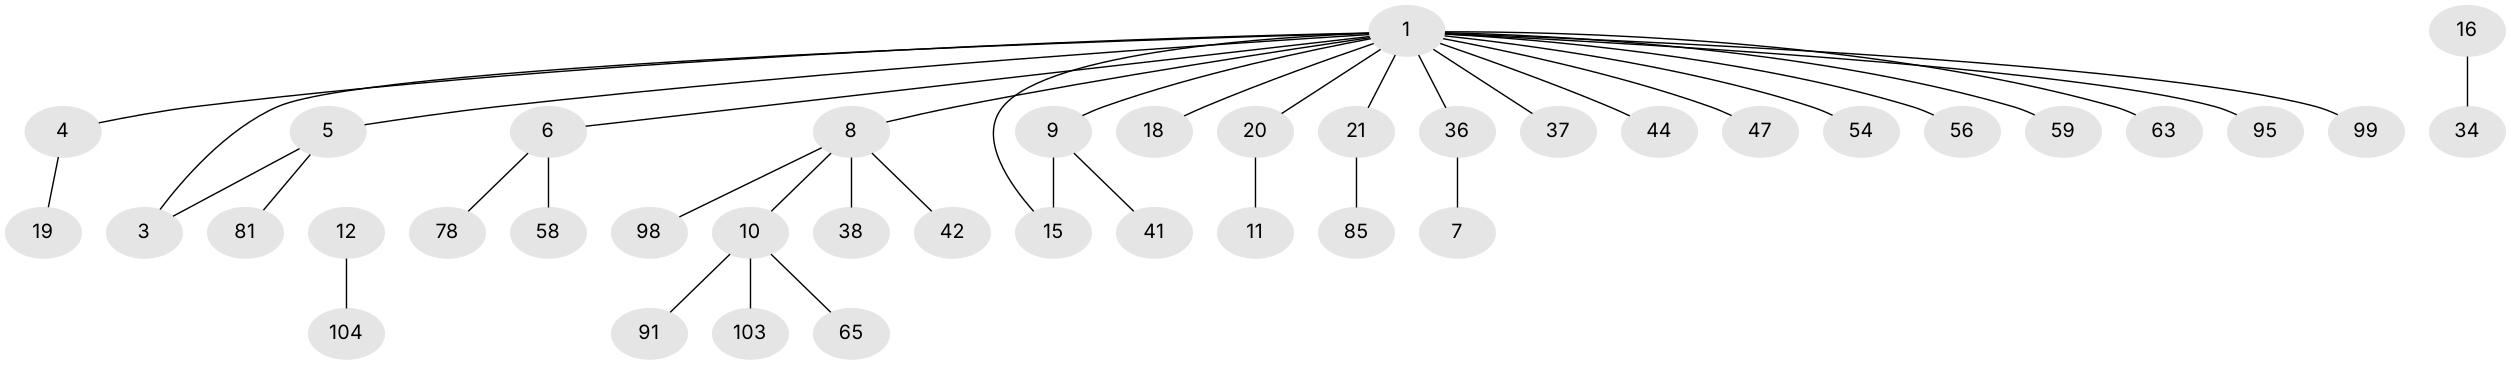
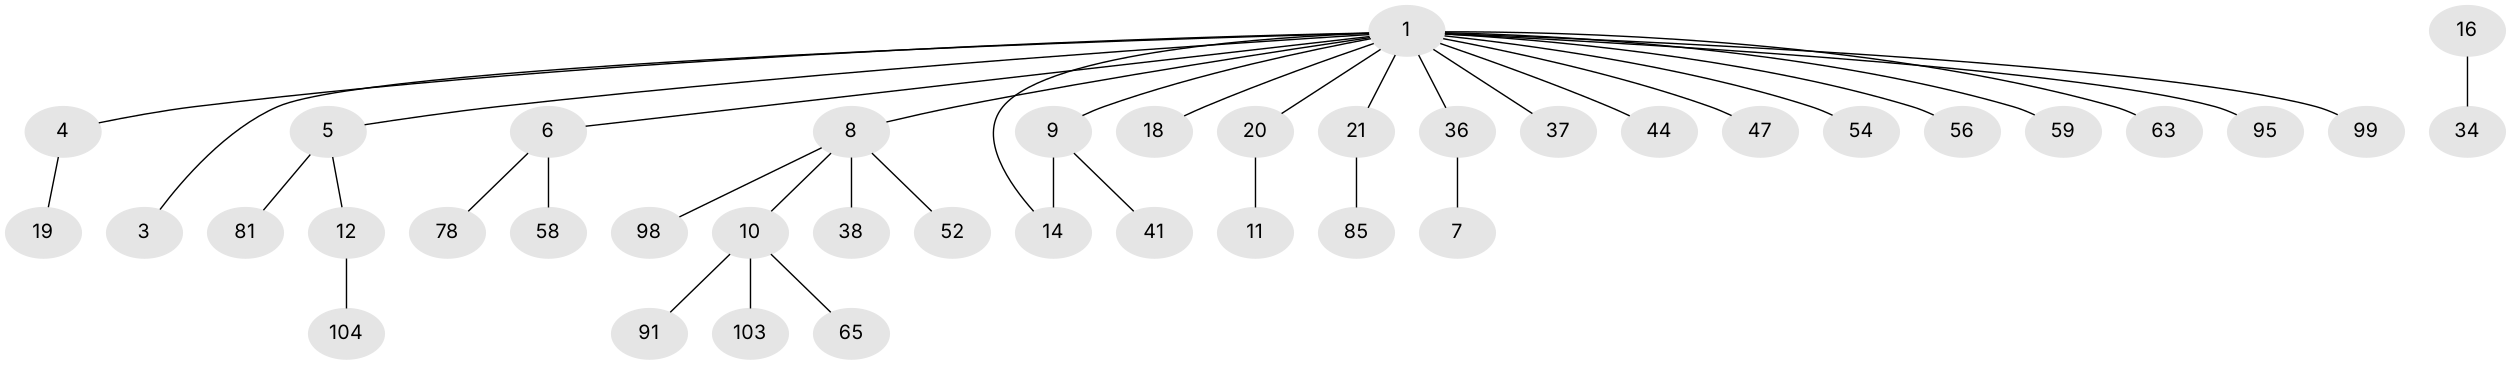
edge "5" -- "3": now "5" -- "12"
node "42": label "42" -> "52"
node "15": label "15" -> "14"
